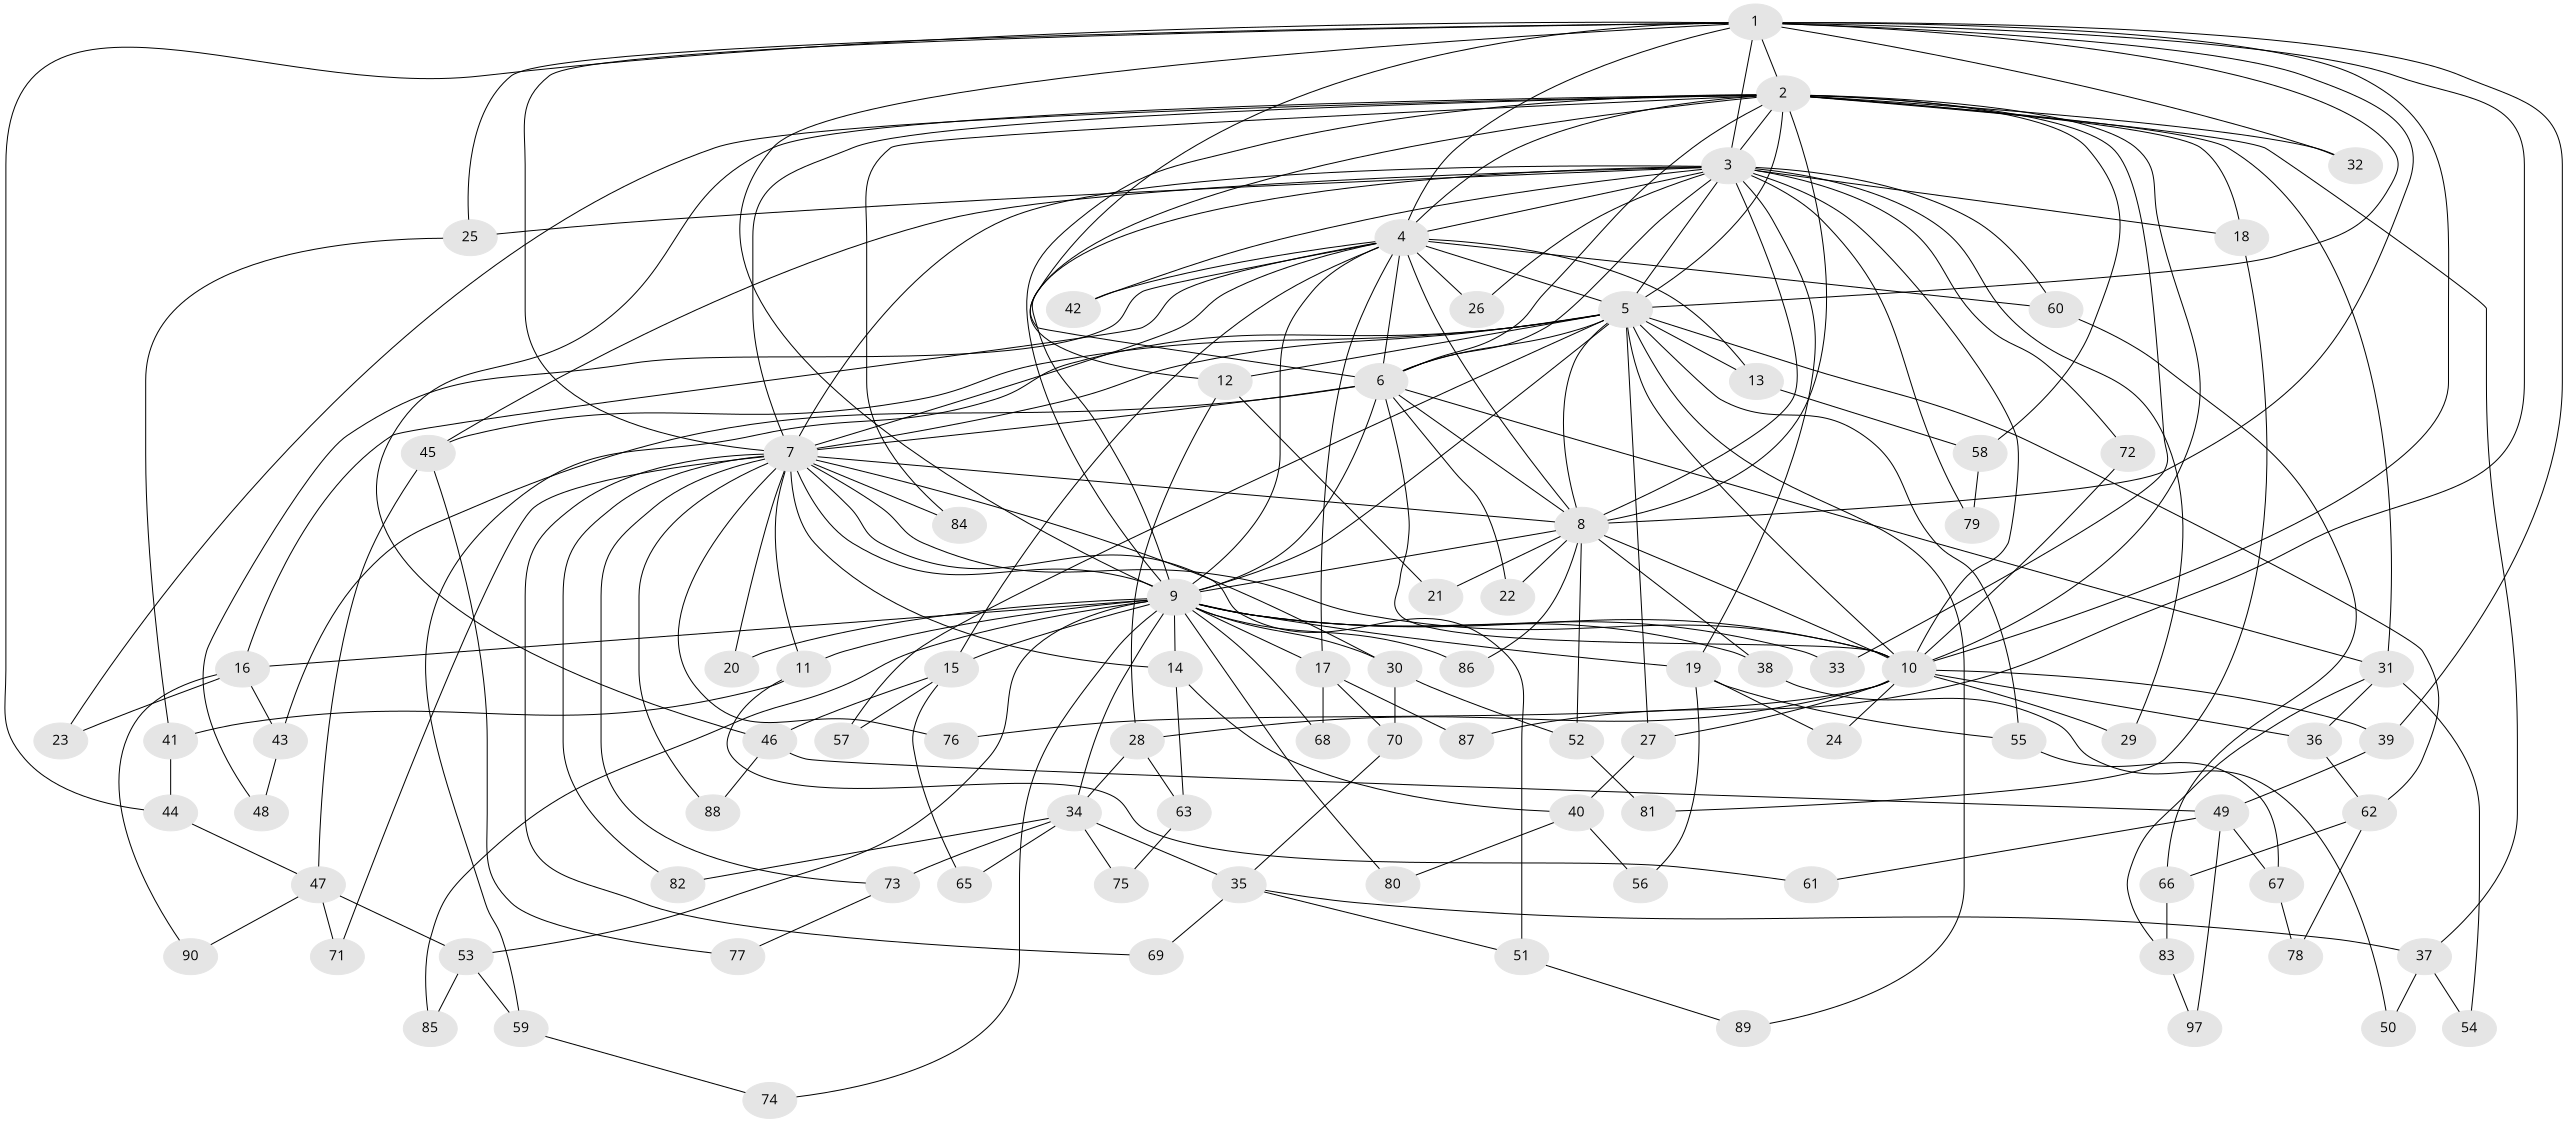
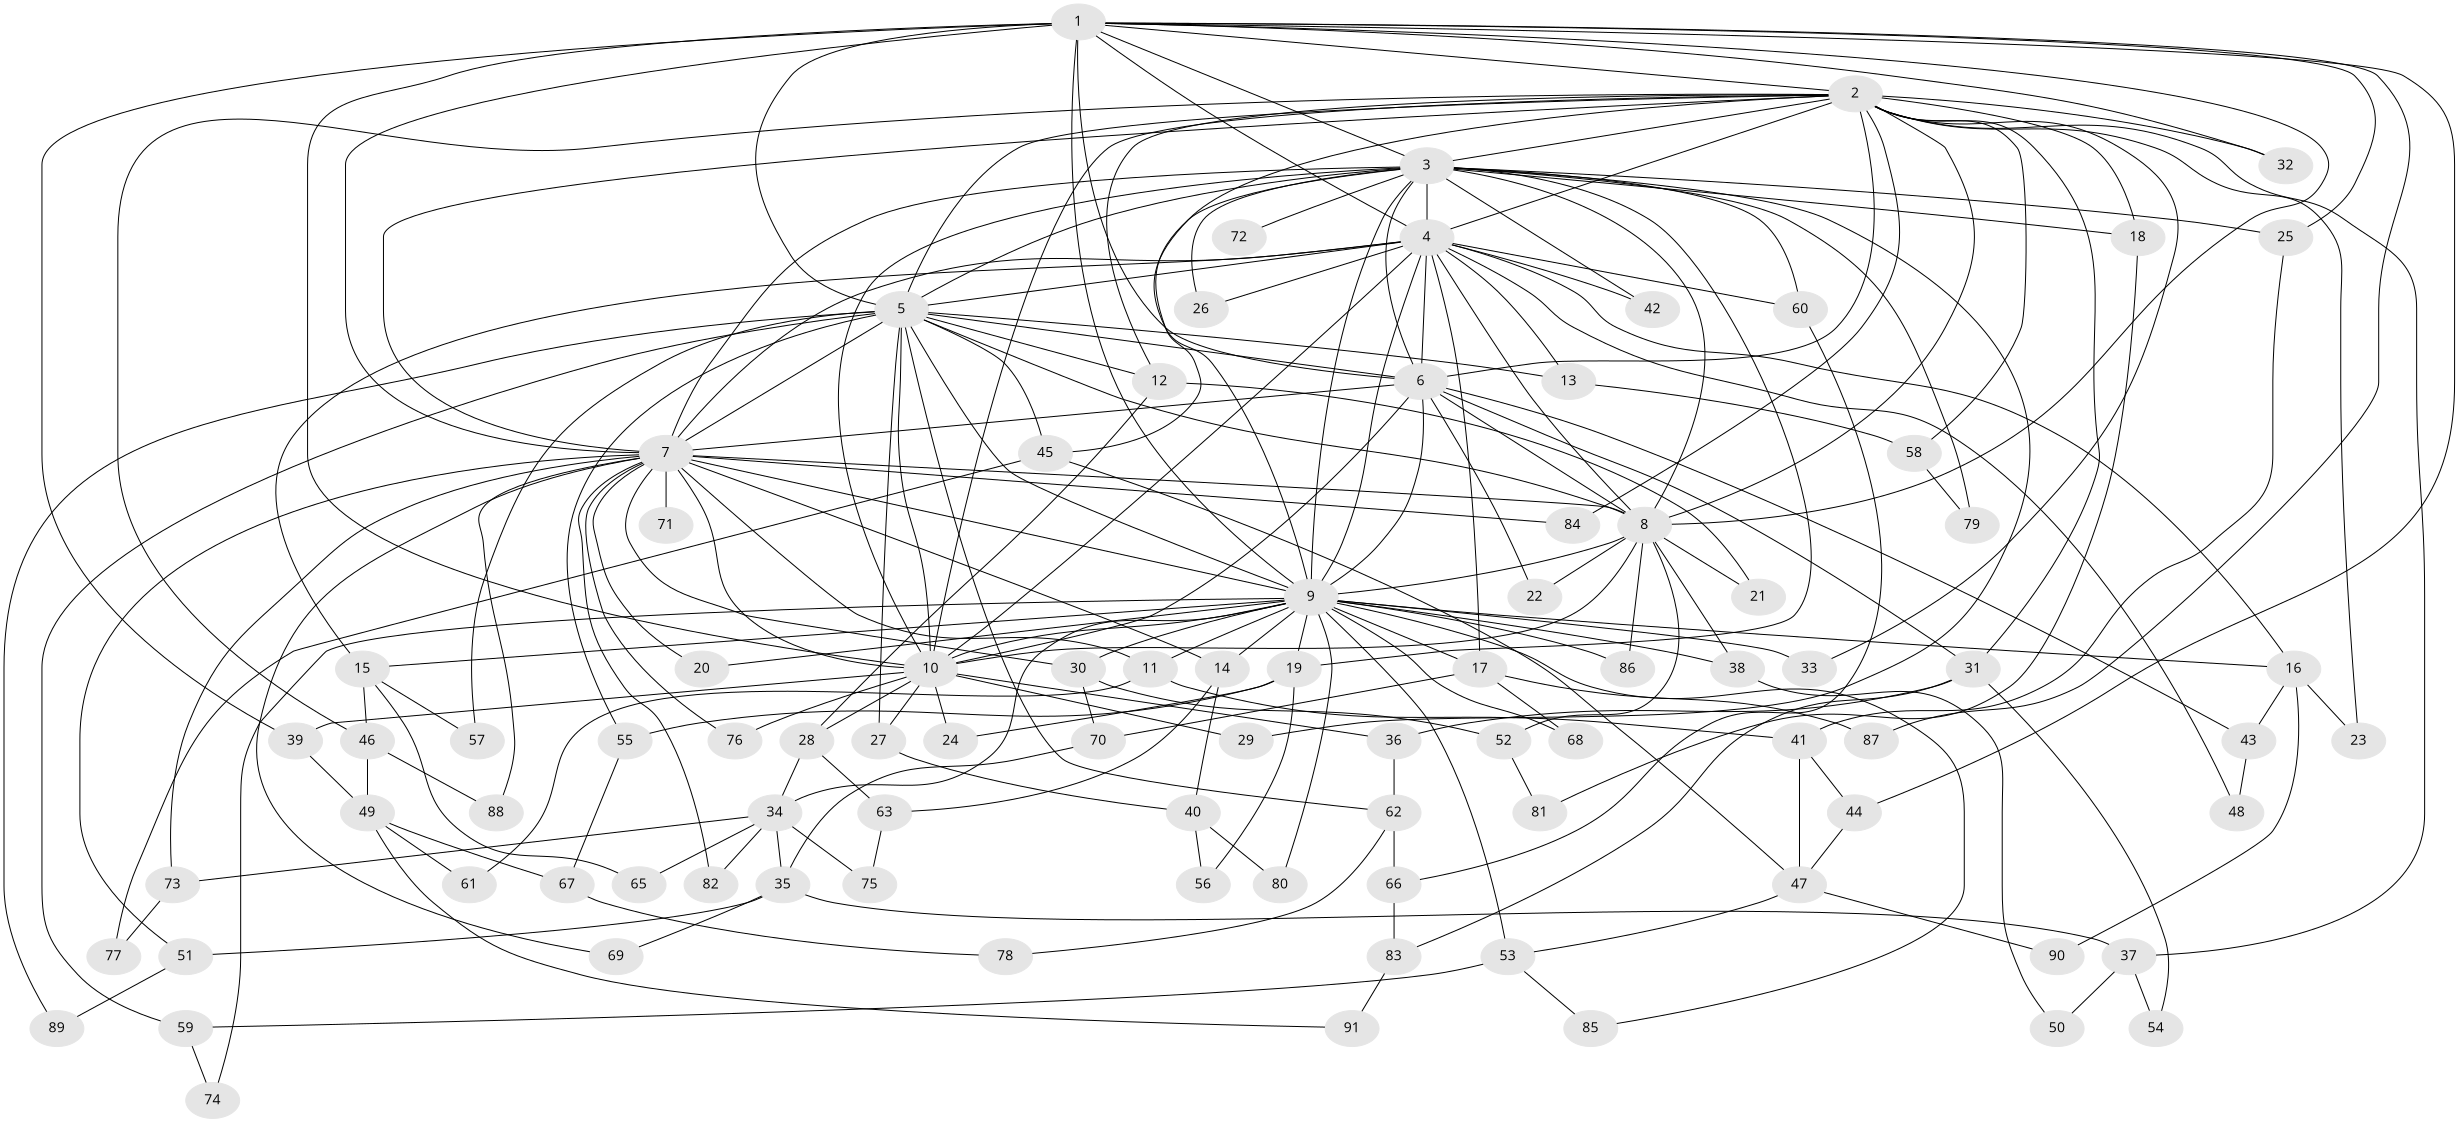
edge "72" -- "10": now "4" -- "10"
edge "47" -- "71": now "47" -- "41"
node "97": label "97" -> "91"
